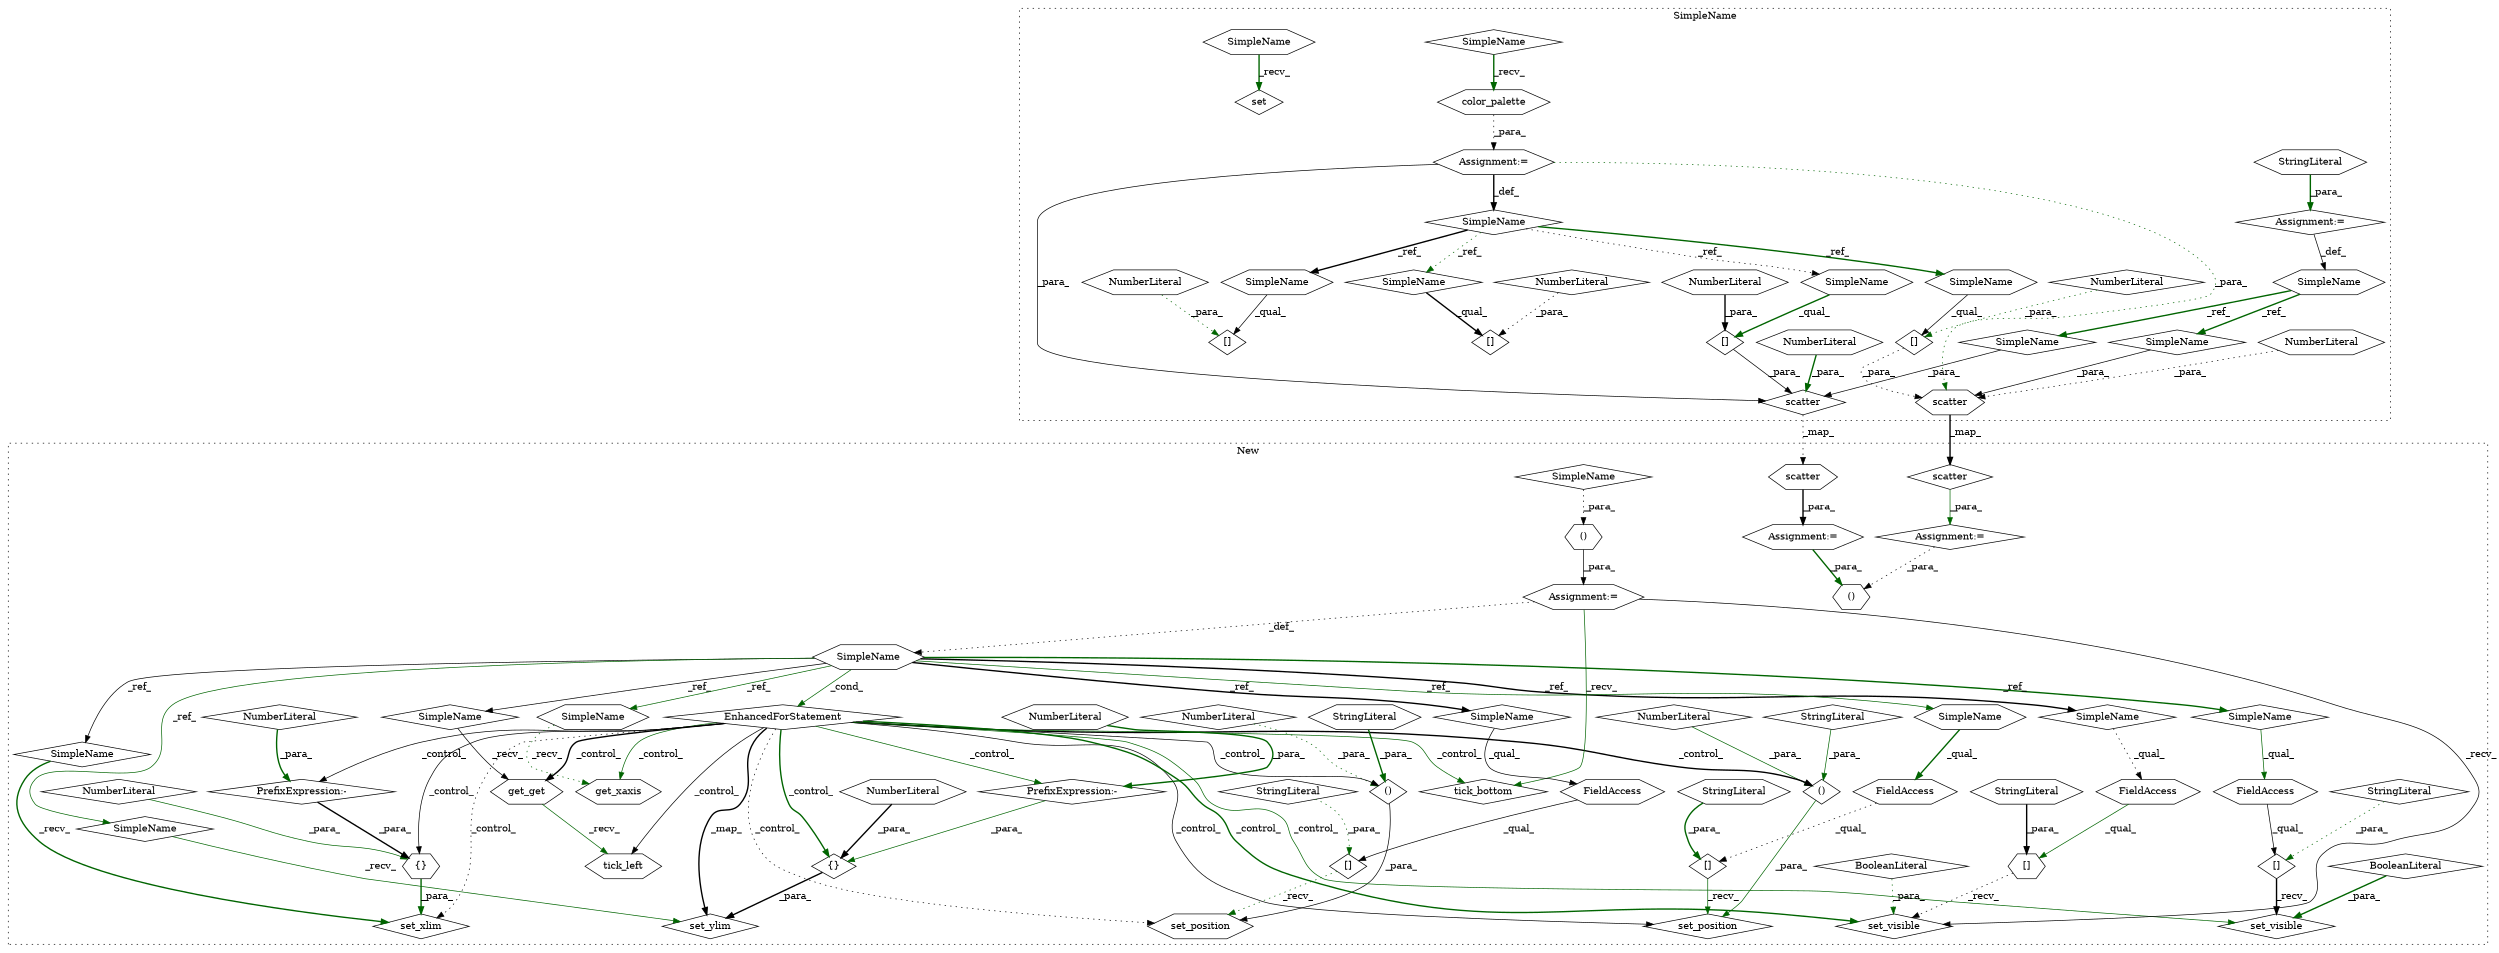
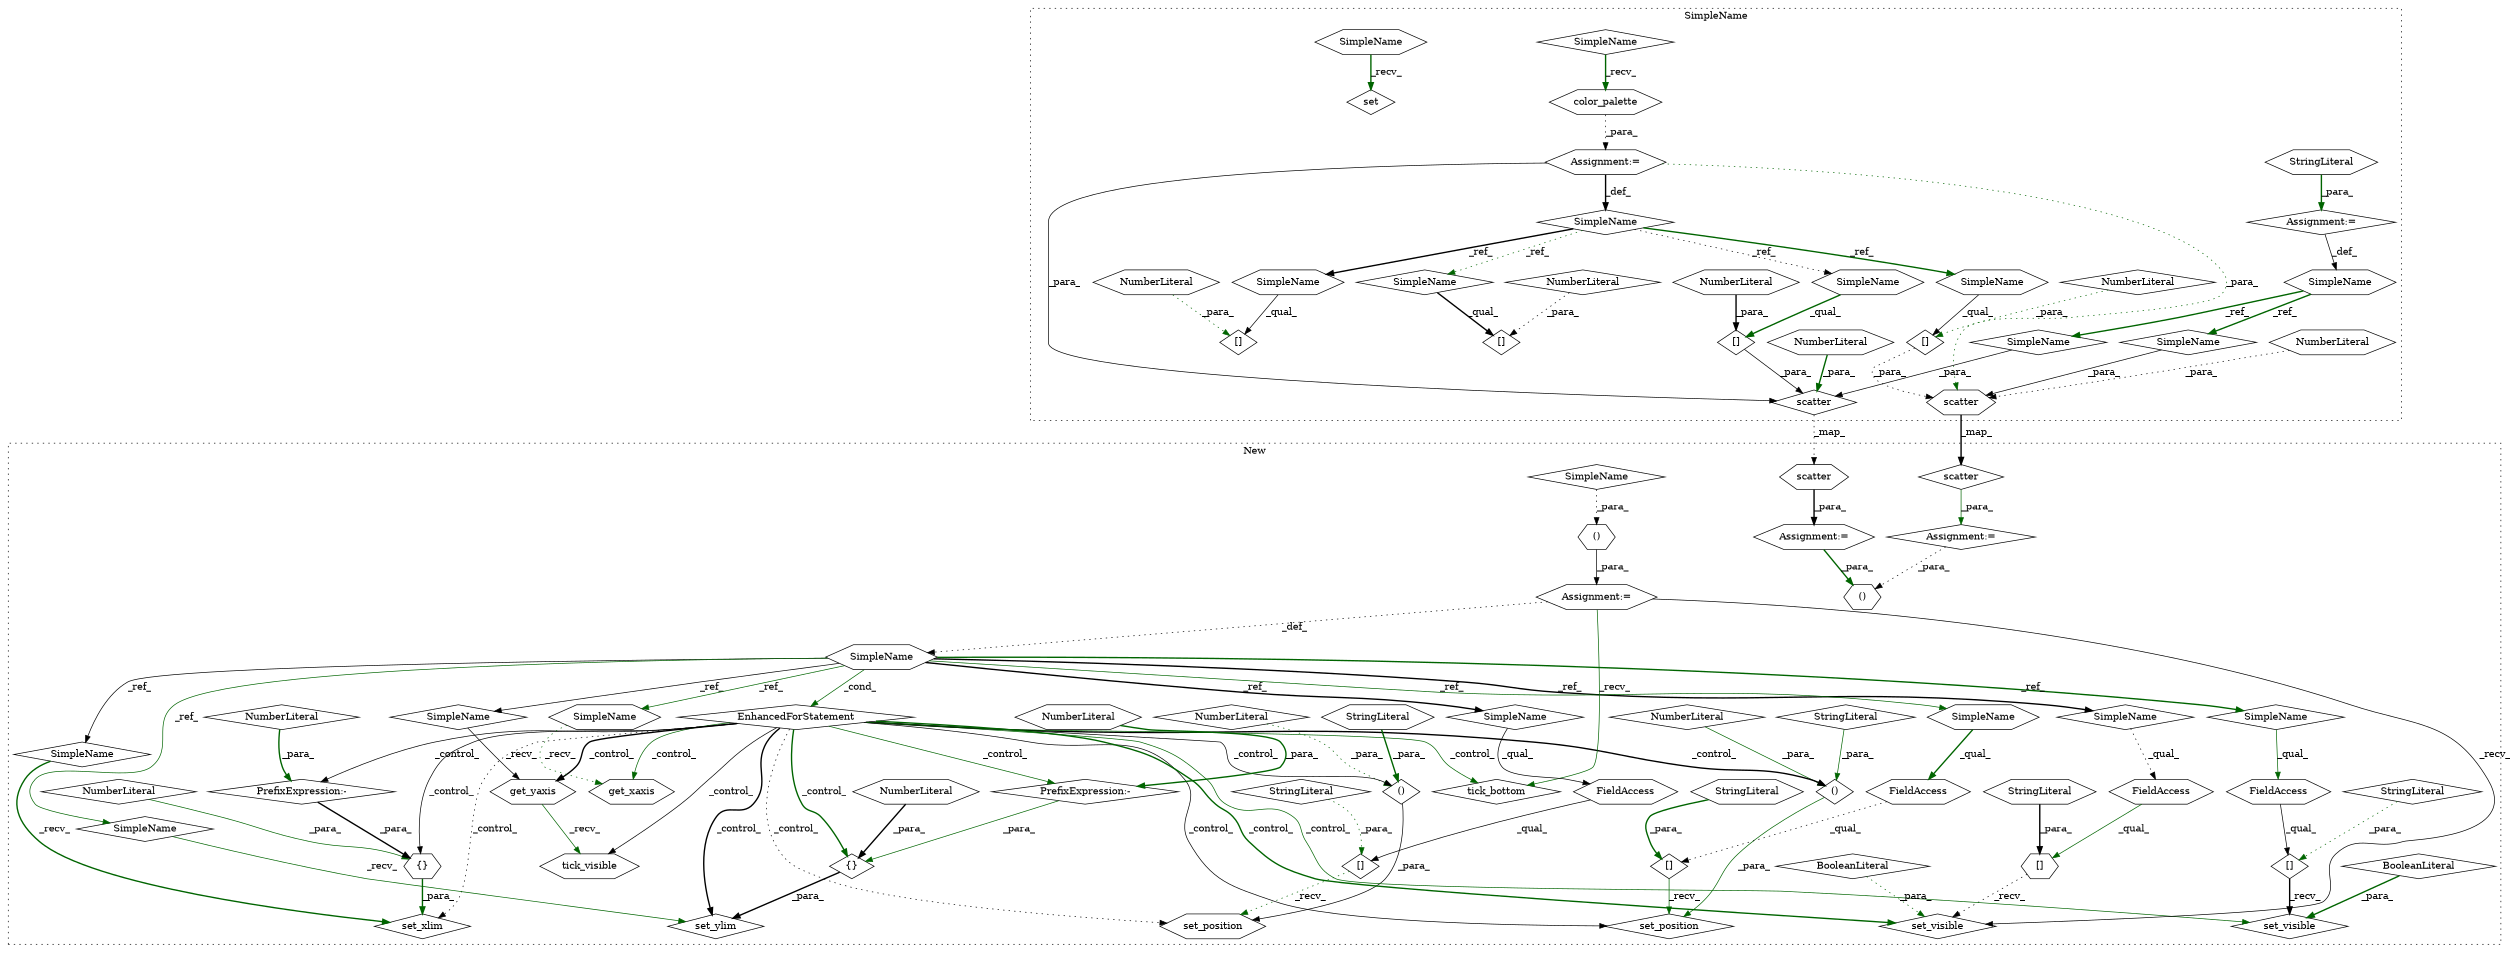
node "get_get": label "get_get" -> "get_yaxis"
edge "EnhancedForStatement" -> "set_ylim": label "_map_" -> "_control_"
node "tick_left": label "tick_left" -> "tick_visible"
